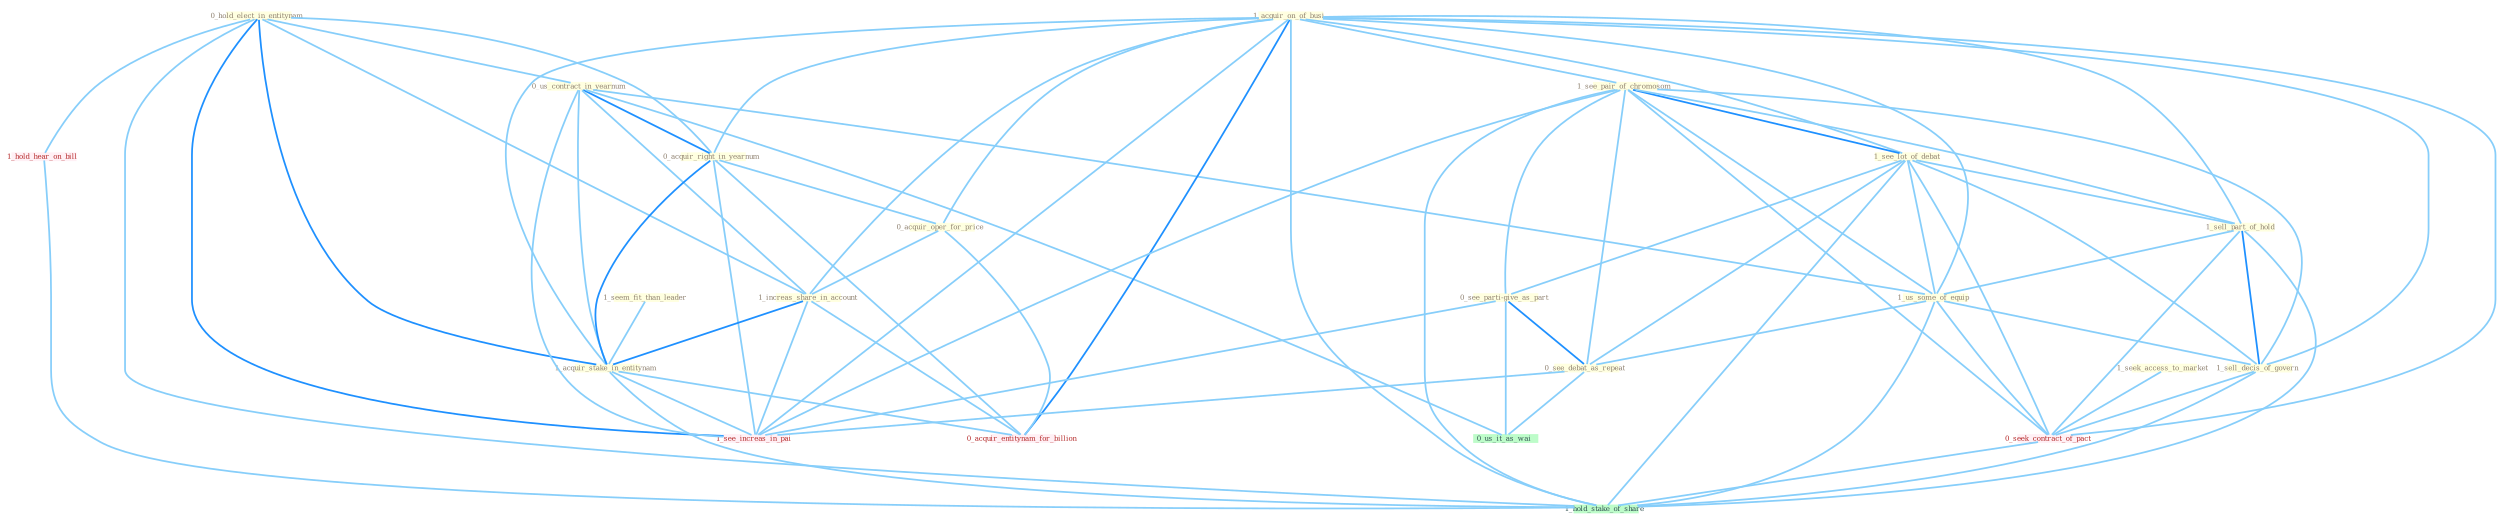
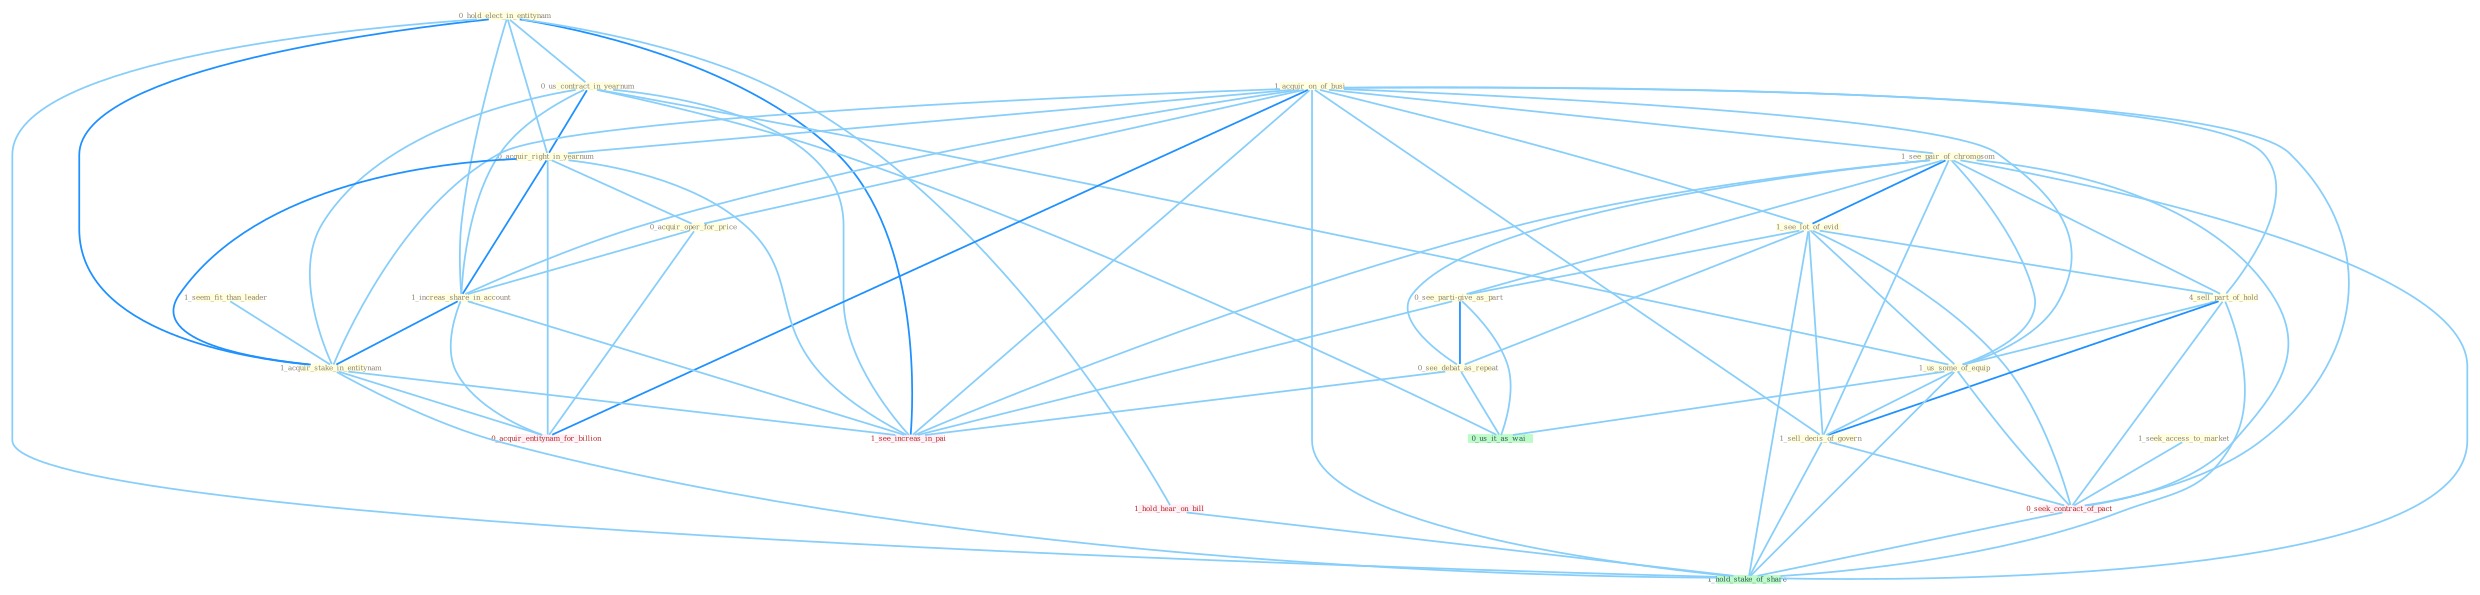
node "1_see_lot_of_debat": label "1_see_lot_of_debat" -> "1_see_lot_of_evid"
edge "0_acquir_right_in_yearnum" -- "1_increas_share_in_account": added
node "1_sell_part_of_hold": label "1_sell_part_of_hold" -> "4_sell_part_of_hold"
edge "1_us_some_of_equip" -- "0_see_debat_as_repeat": now "1_us_some_of_equip" -- "0_us_it_as_wai"
